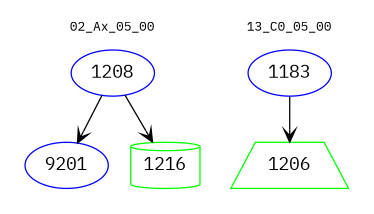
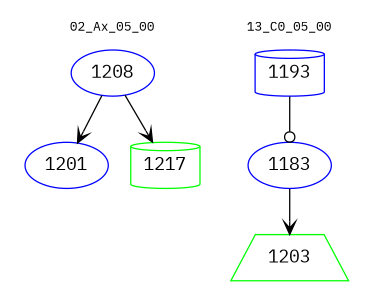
node "1193": added
node "9201": label "9201" -> "1201"
node "1216": label "1216" -> "1217"
node "1206": label "1206" -> "1203"
